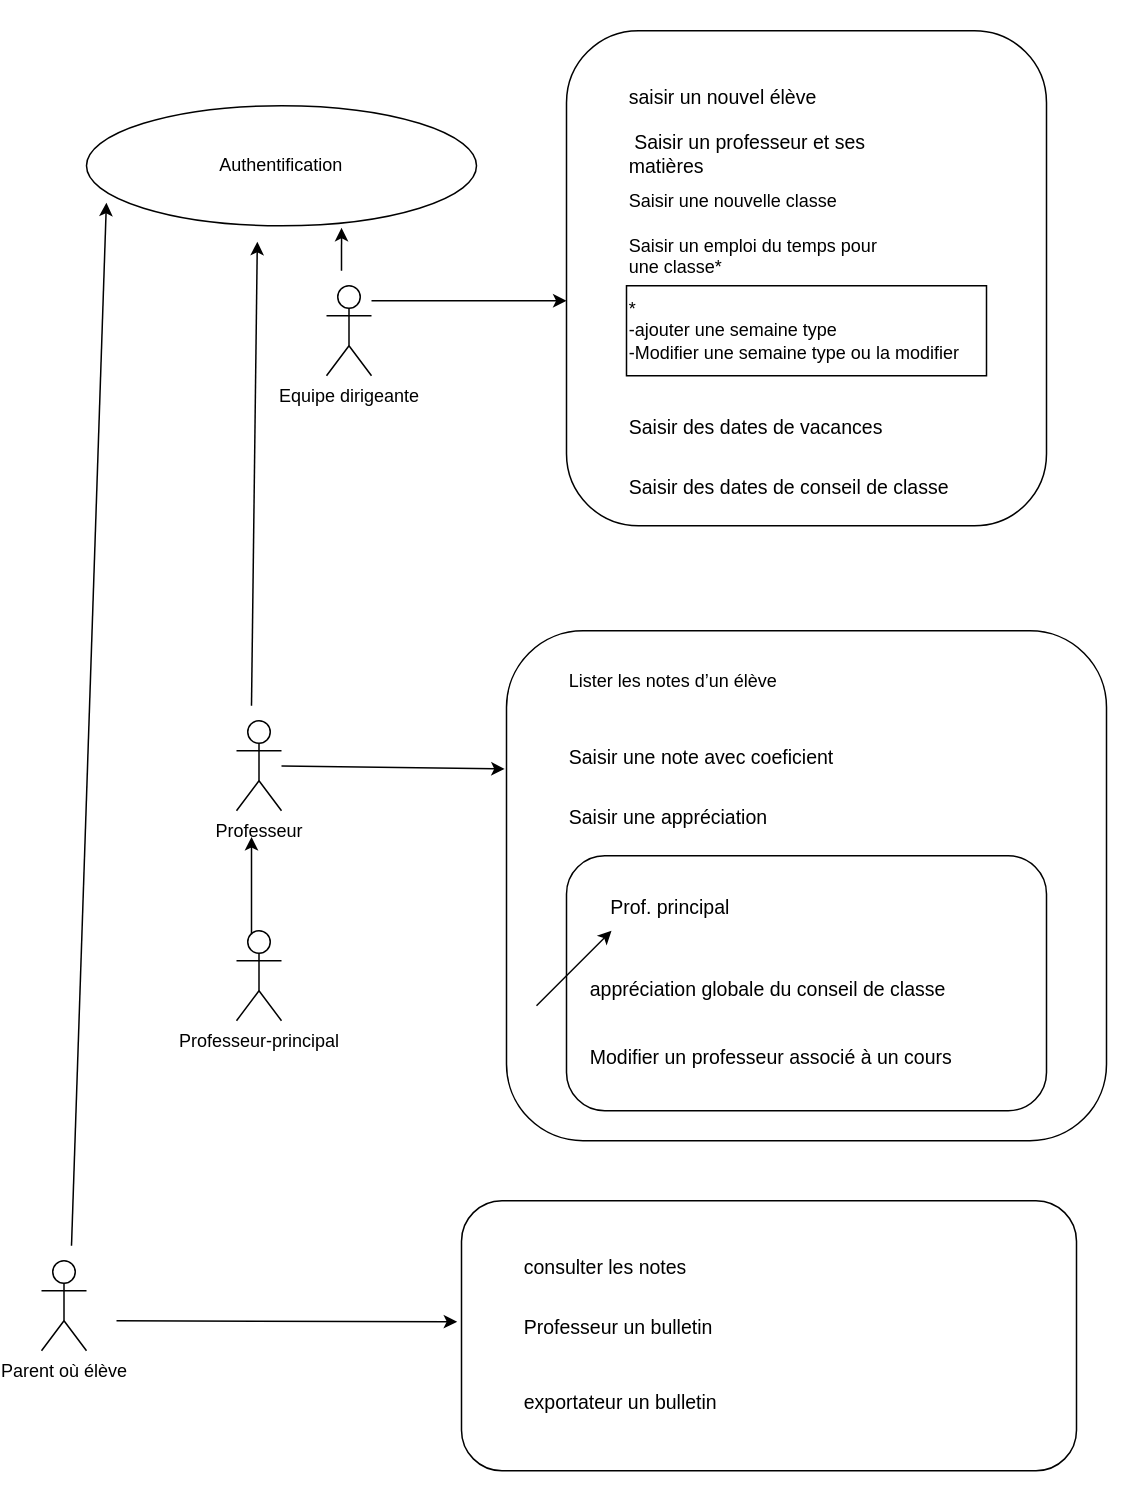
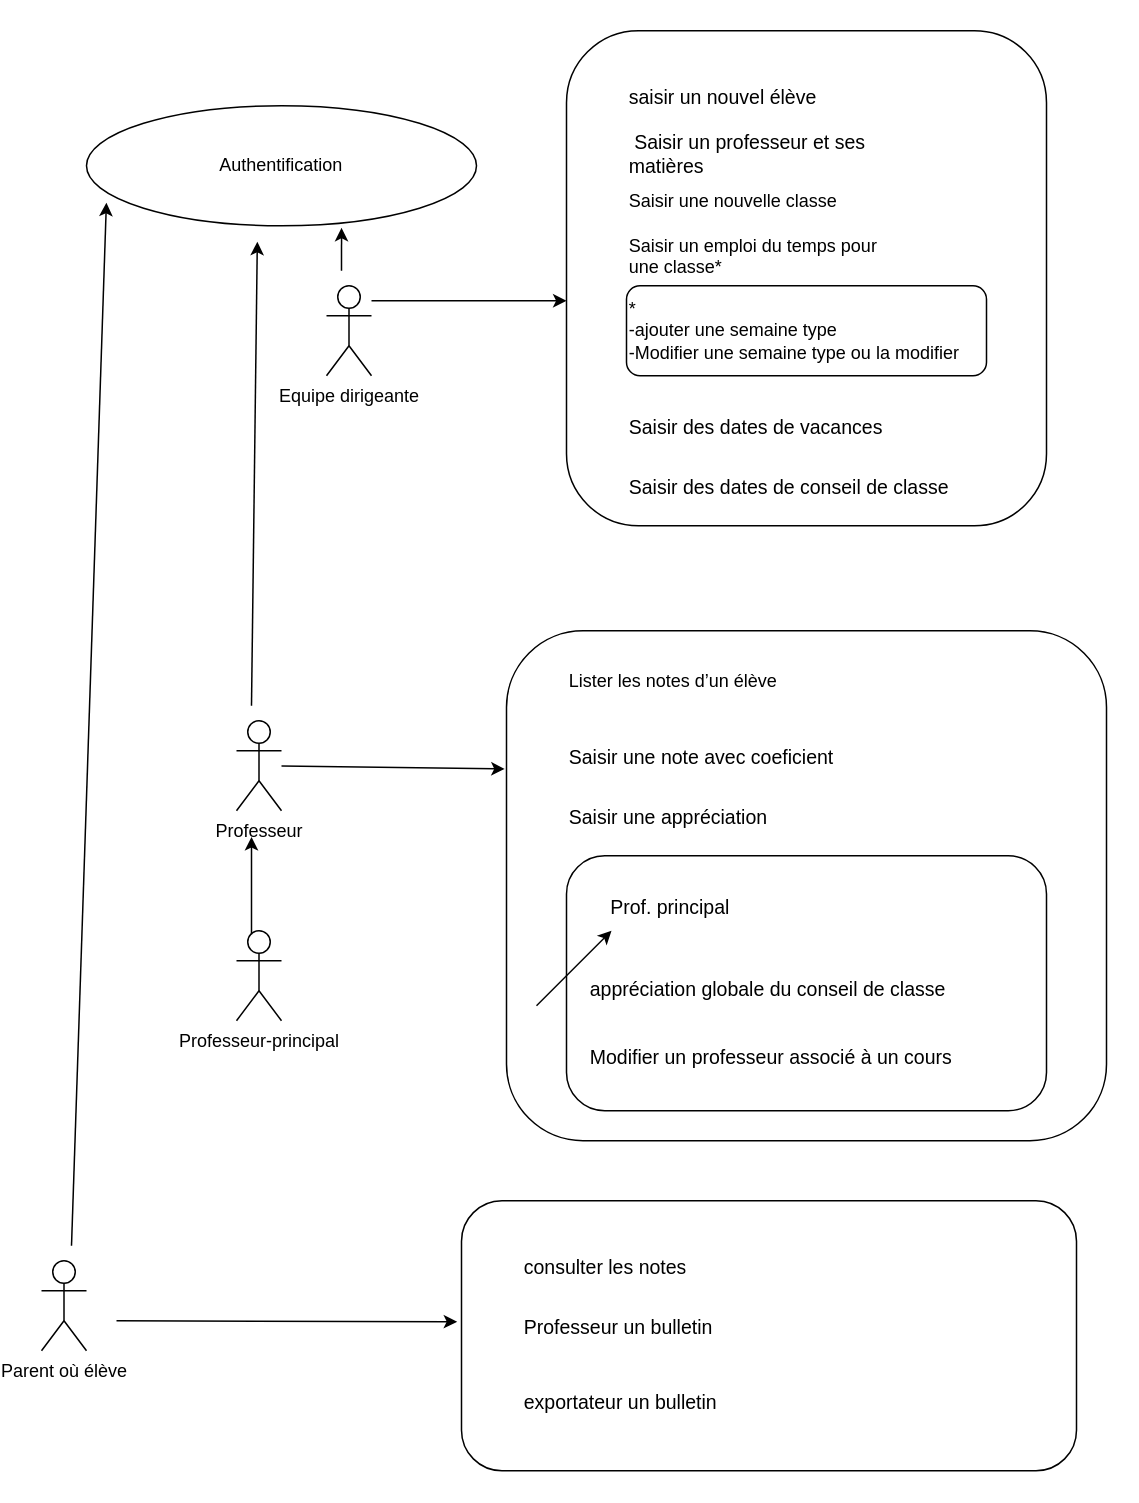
node "* -ajouter une semaine type -Modifier une semaine type ou la modifier": shape rectangle -> rounded rectangle
